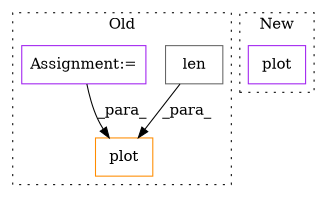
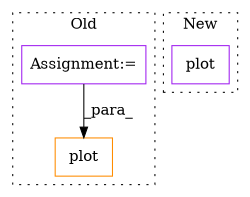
node "len": removed
